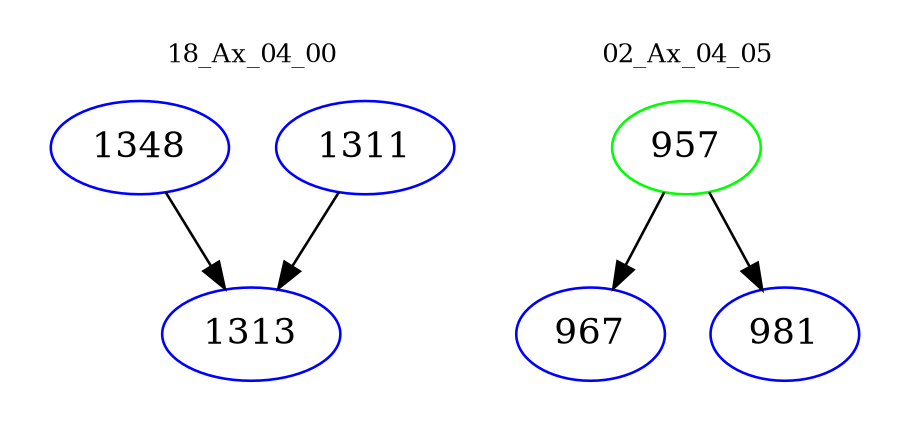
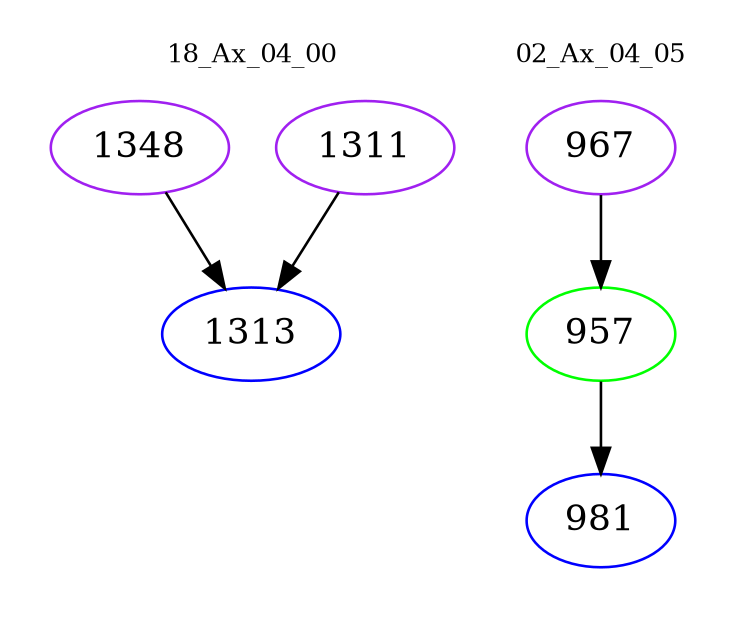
node "1348": color blue -> purple
node "1311": color blue -> purple
edge "957" -> "967": reversed
node "967": color blue -> purple
